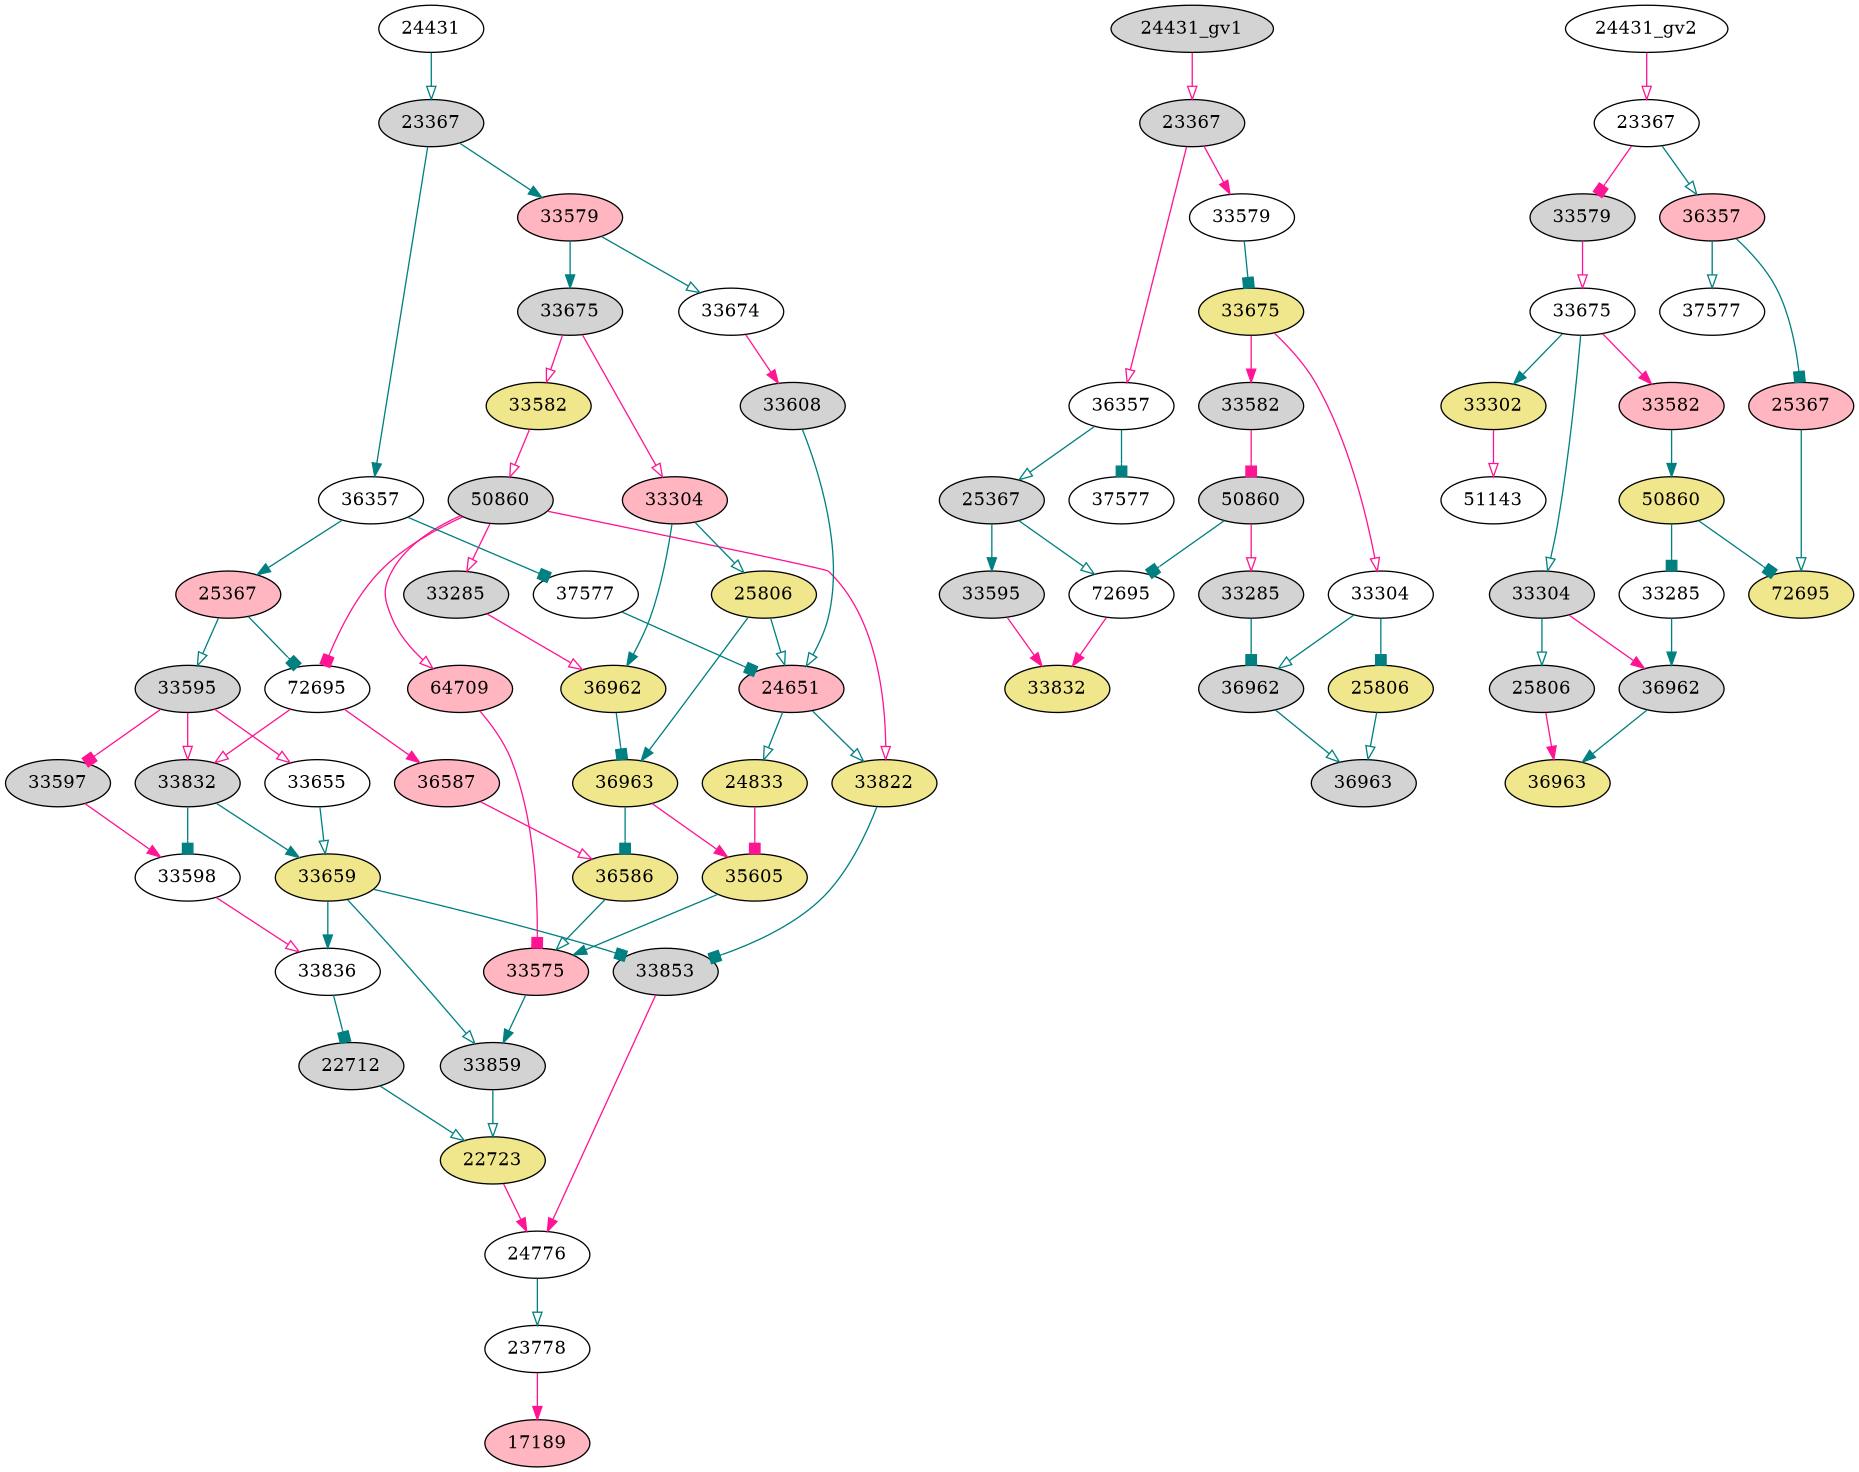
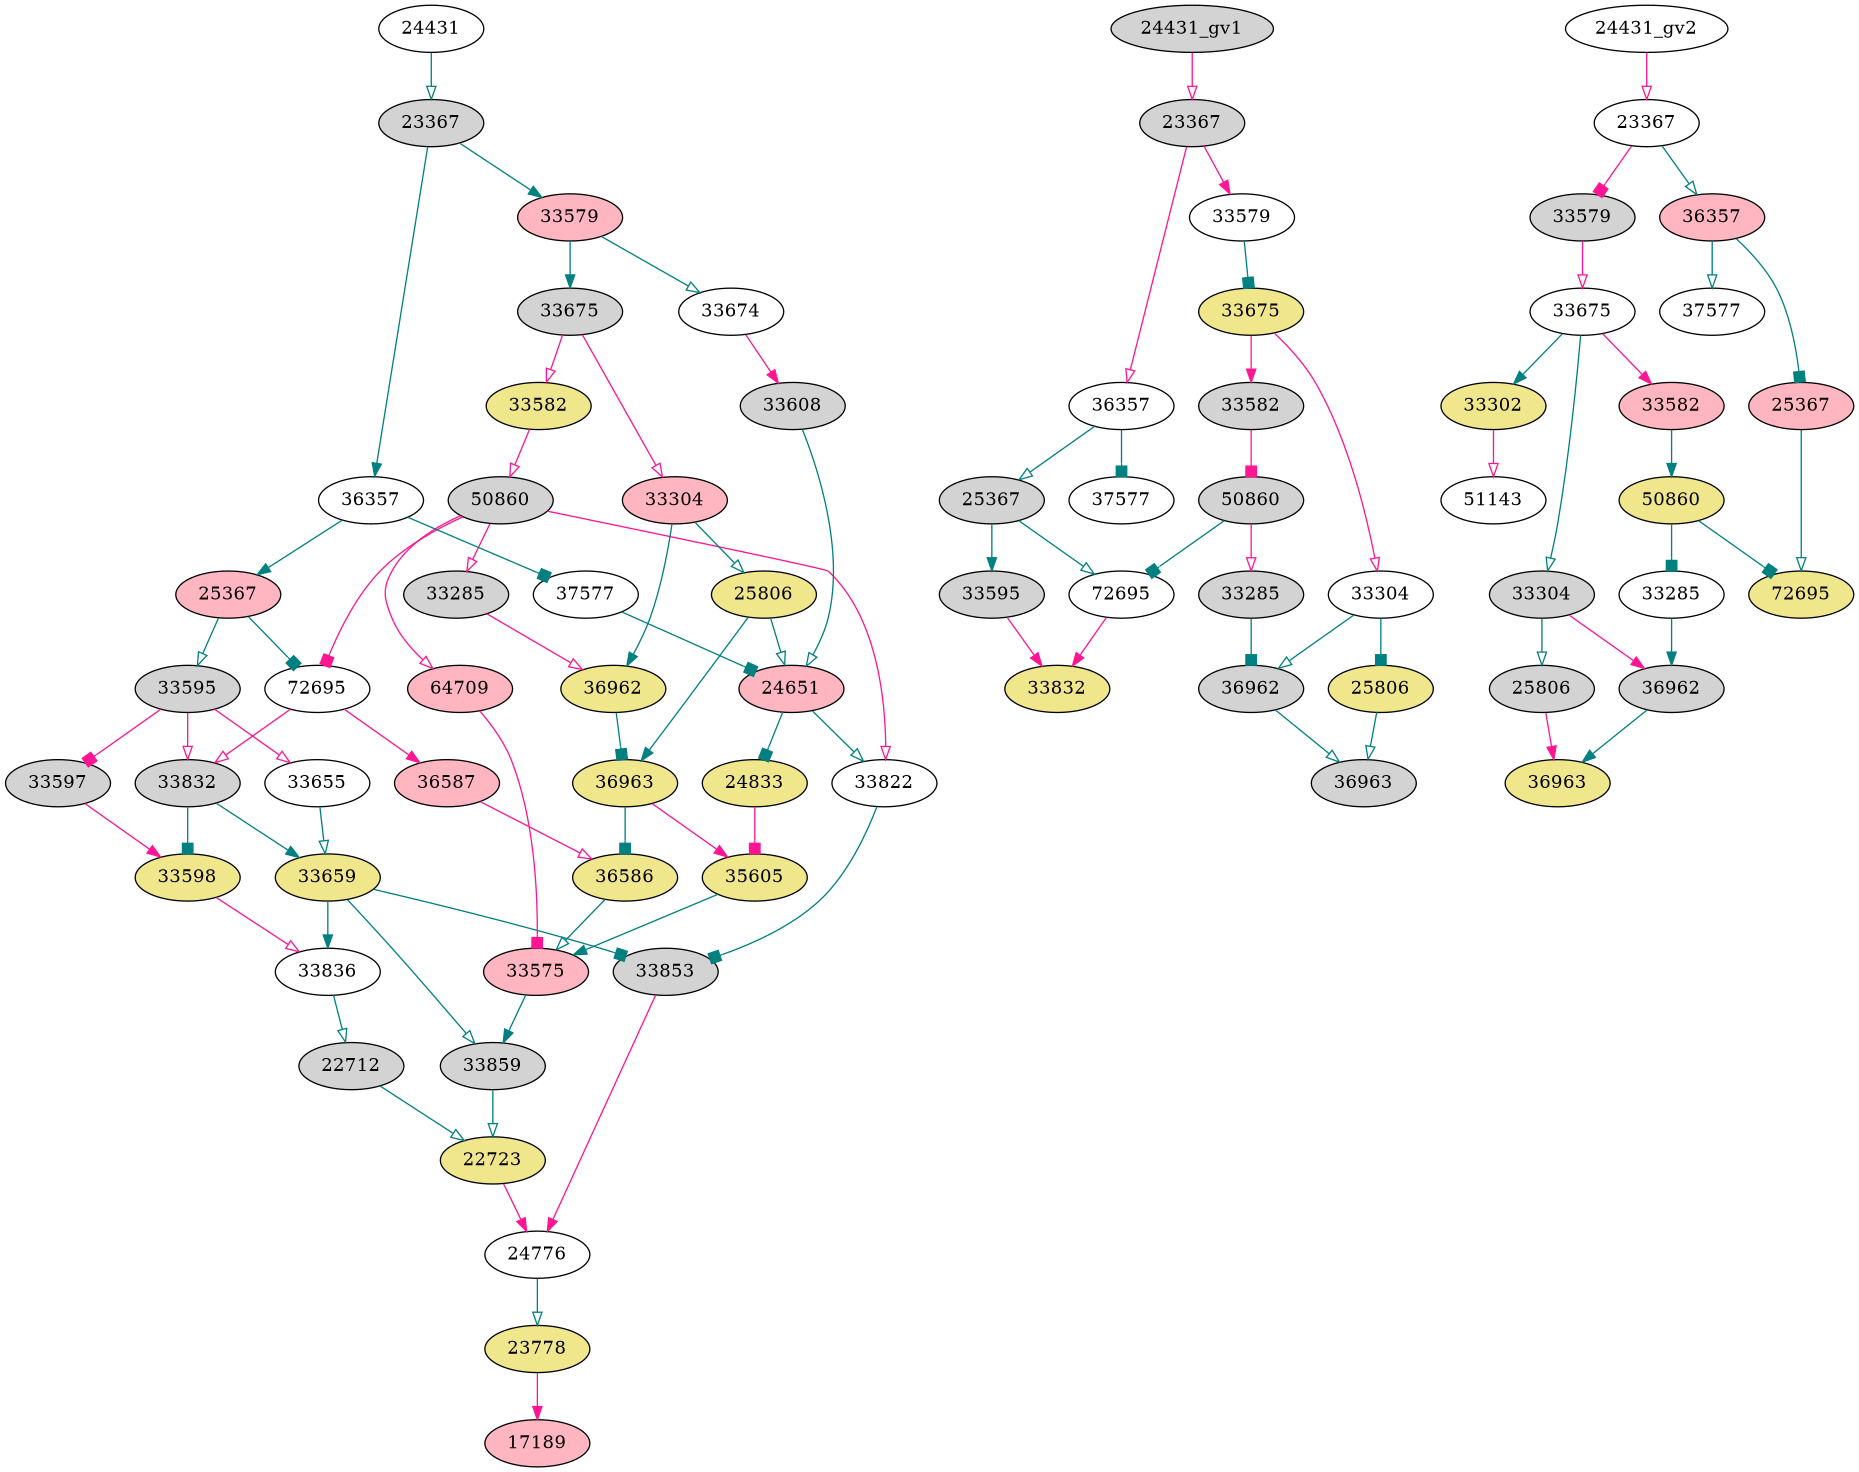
edge "24651" -> "24833": arrowhead onormal -> box
node "33822": fillcolor khaki -> white
node "33598": fillcolor white -> khaki
edge "33836" -> "22712": arrowhead box -> onormal
node "23778": fillcolor white -> khaki
